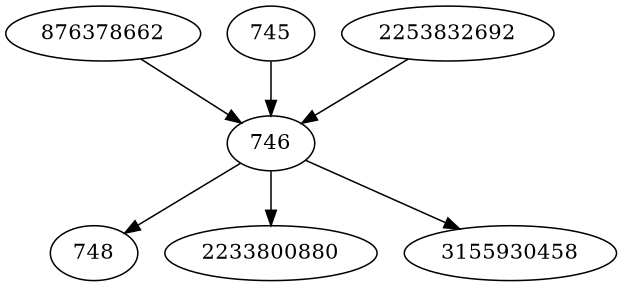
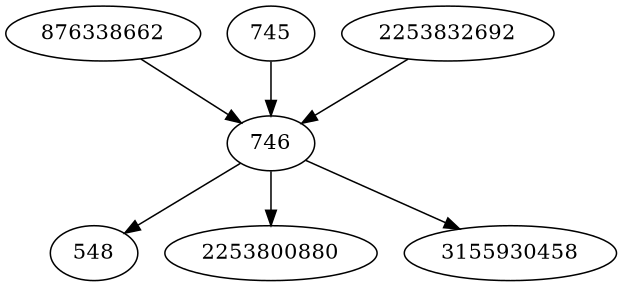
node "876378662": label "876378662" -> "876338662"
node "748": label "748" -> "548"
node "2233800880": label "2233800880" -> "2253800880"
